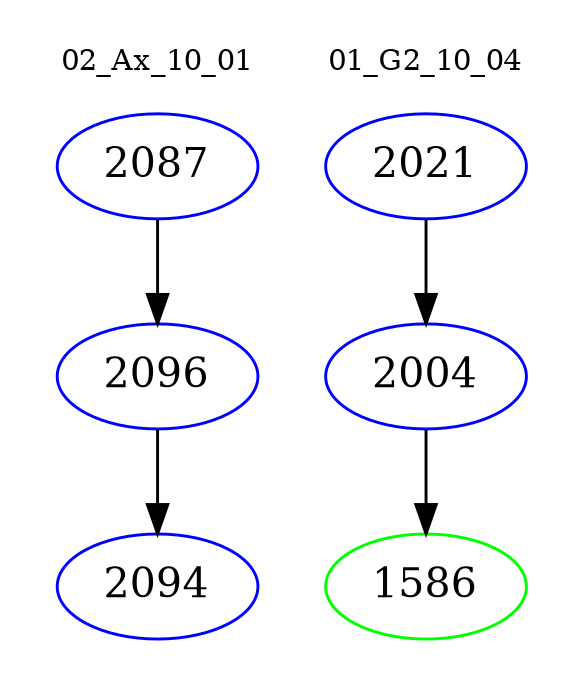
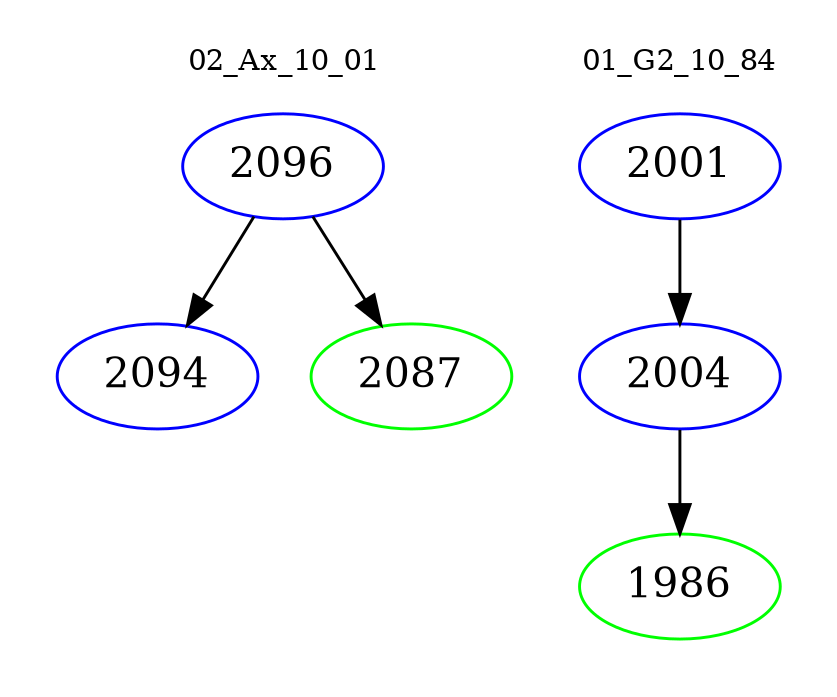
cluster "01_G2_10_04": label "01_G2_10_04" -> "01_G2_10_84"
node "2087": color blue -> green
node "2021": label "2021" -> "2001"
edge "2087" -> "2096": reversed
node "1586": label "1586" -> "1986"
